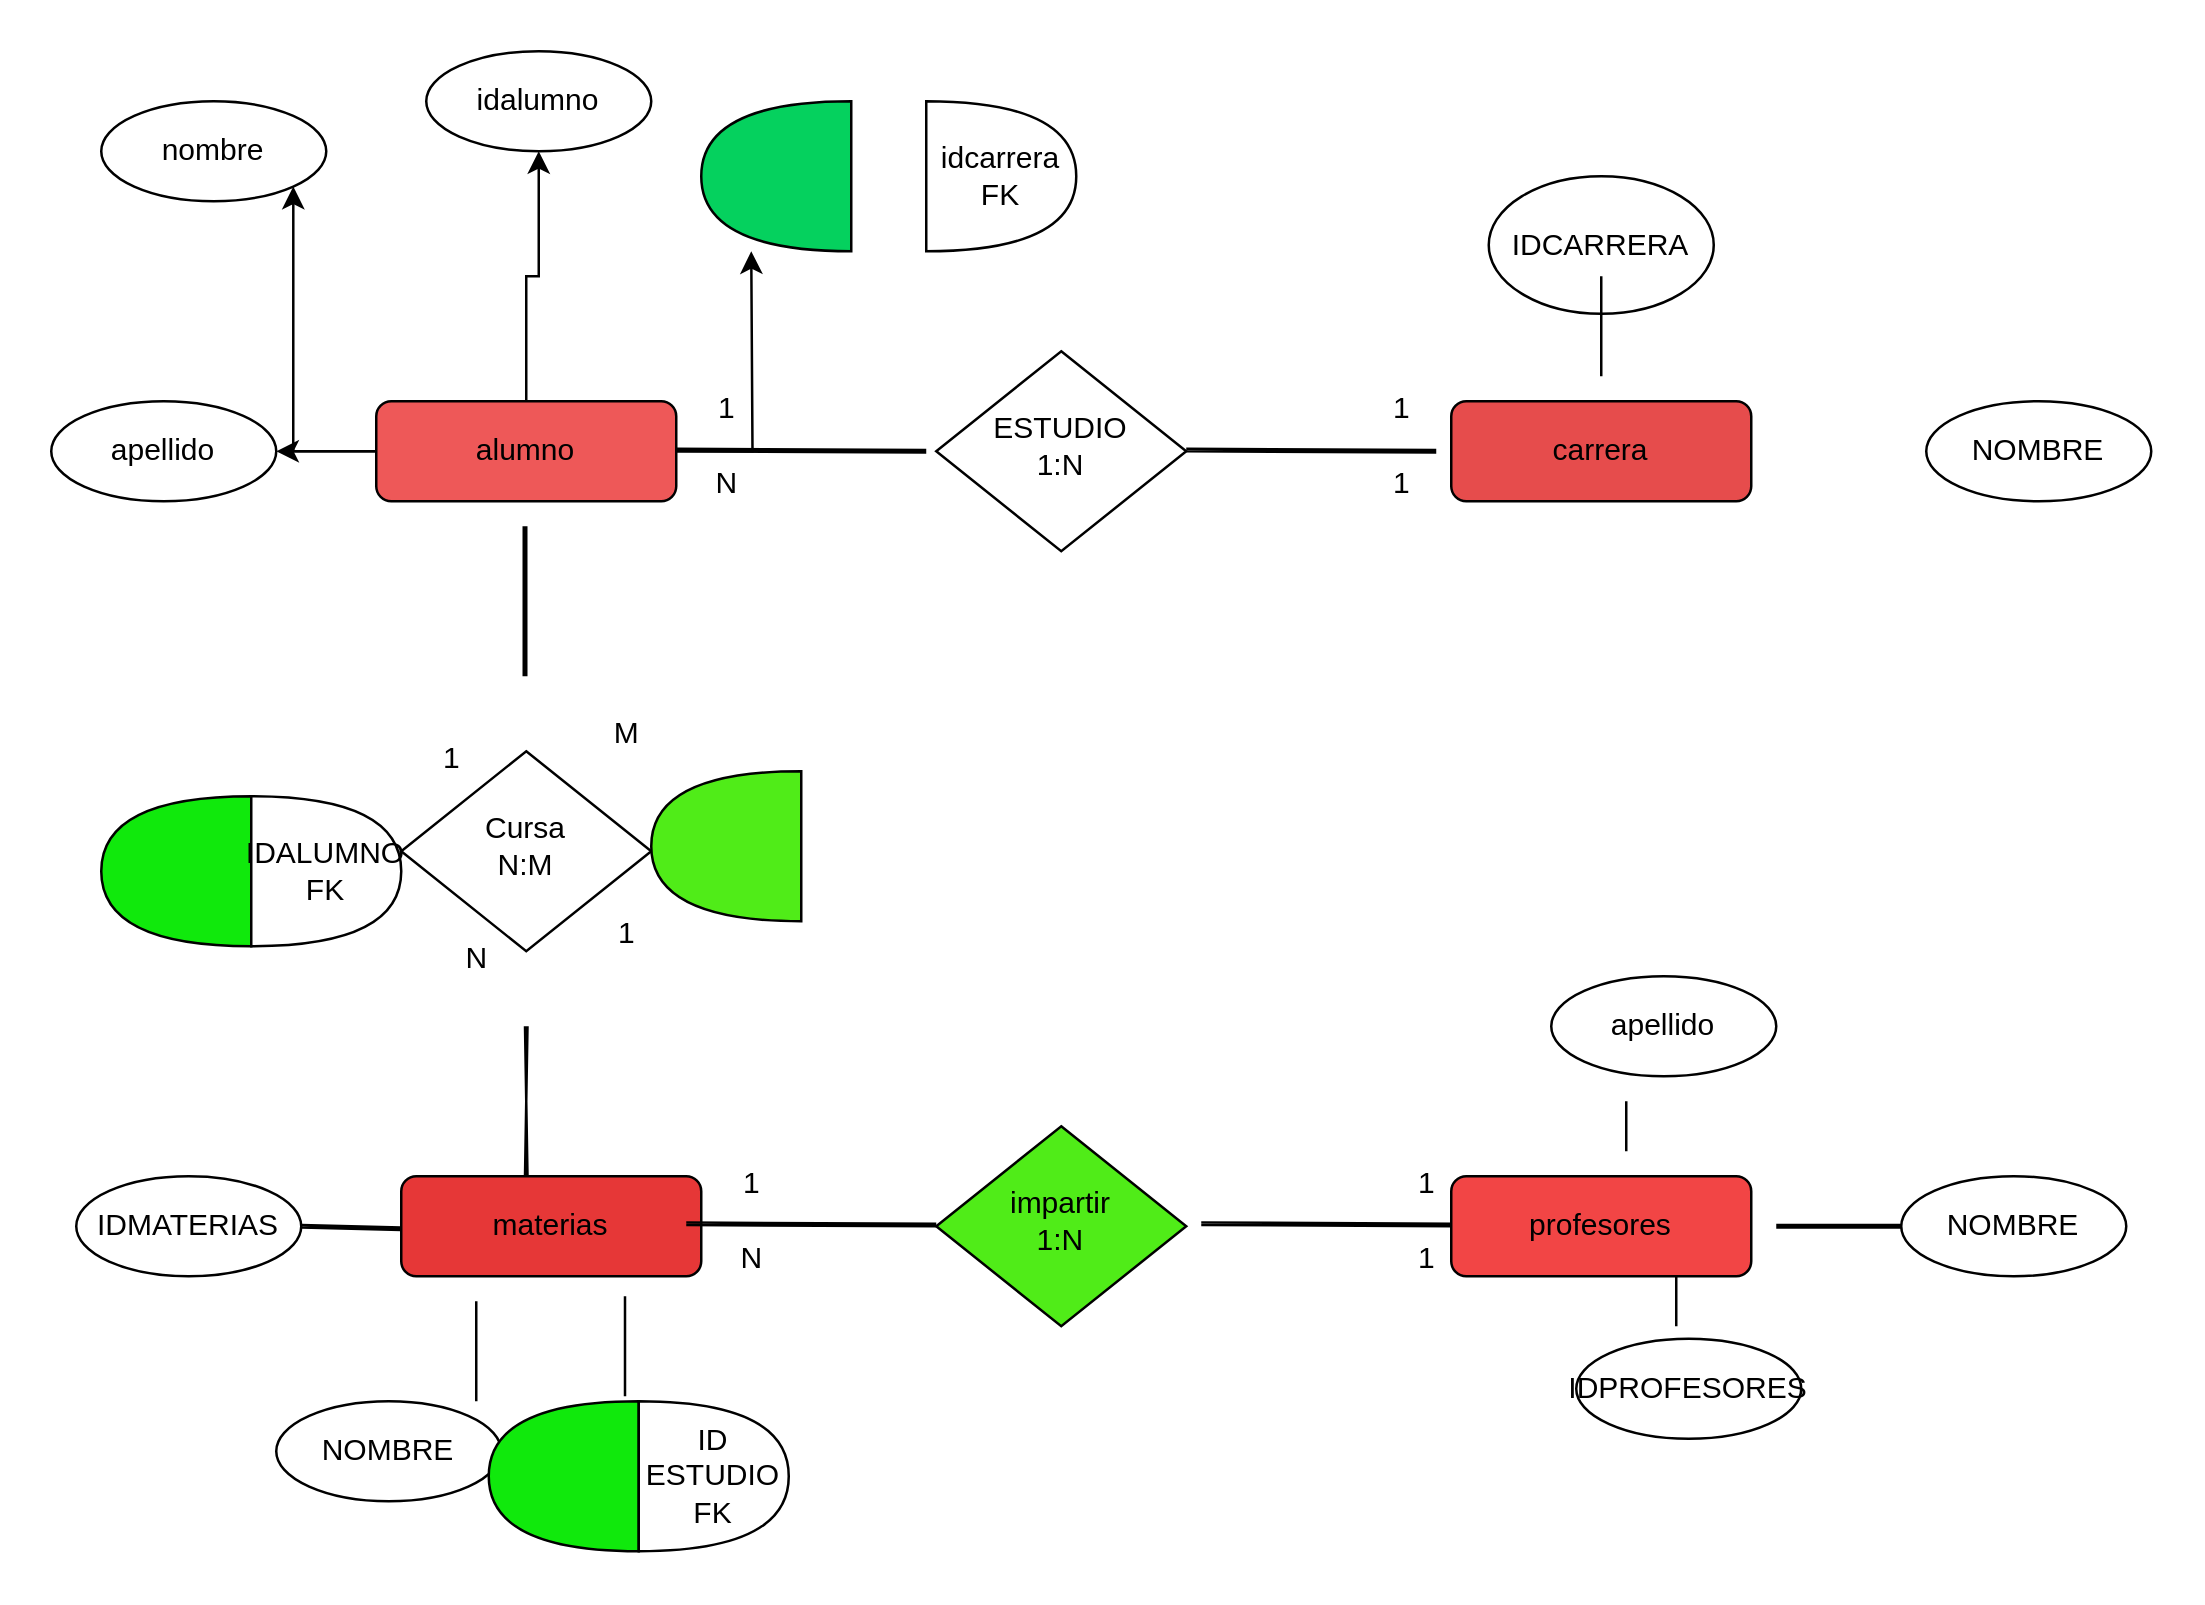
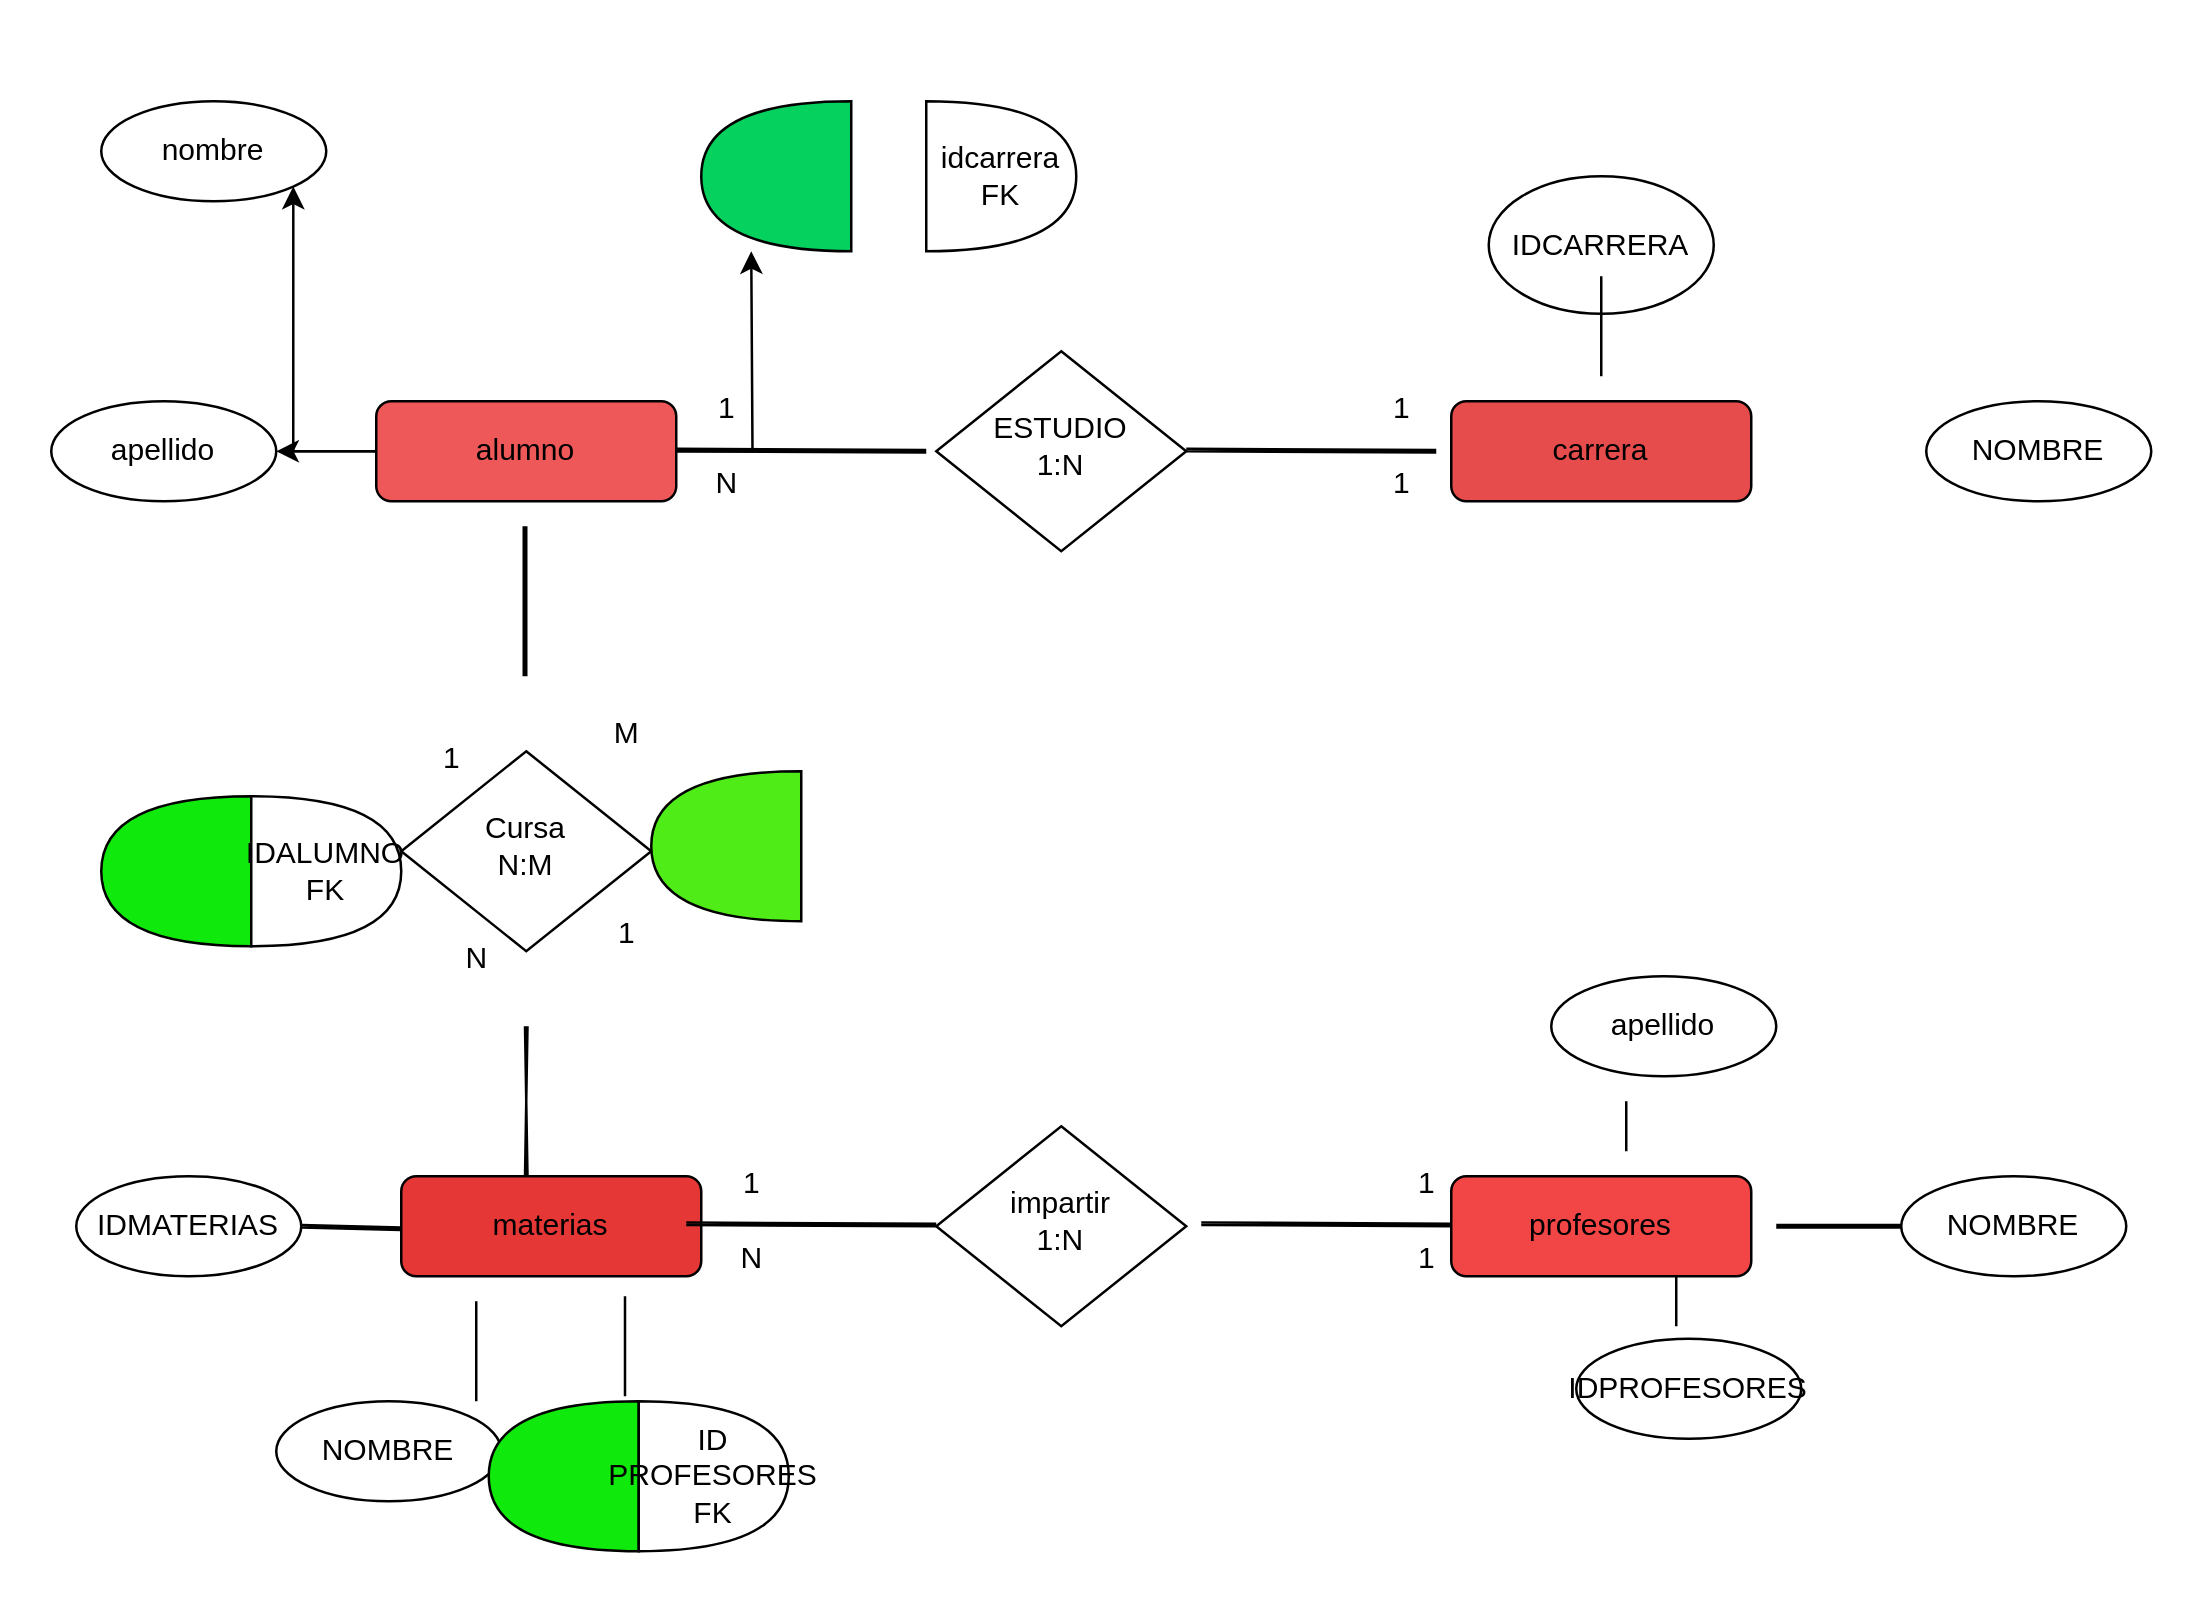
node "idalumno": removed
edge "alumno" -> "idalumno": removed
node "impartir 1:N": fillcolor #50ec18 -> #ffffff
node "ID ESTUDIO FK": label "ID ESTUDIO FK" -> "ID PROFESORES FK"
